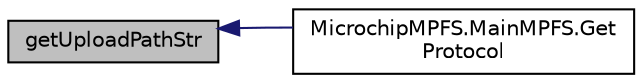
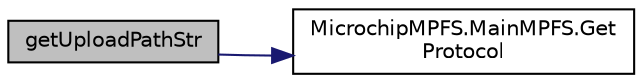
edge "MicrochipMPFS.MainMPFS.Get Protocol" -> "getUploadPathStr": reversed
